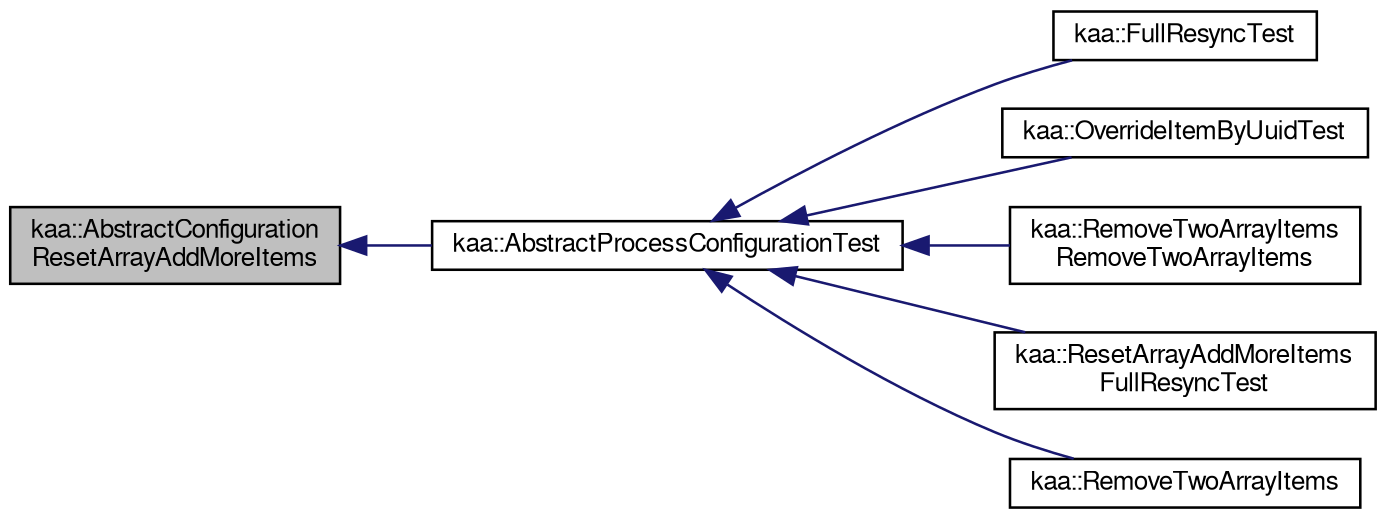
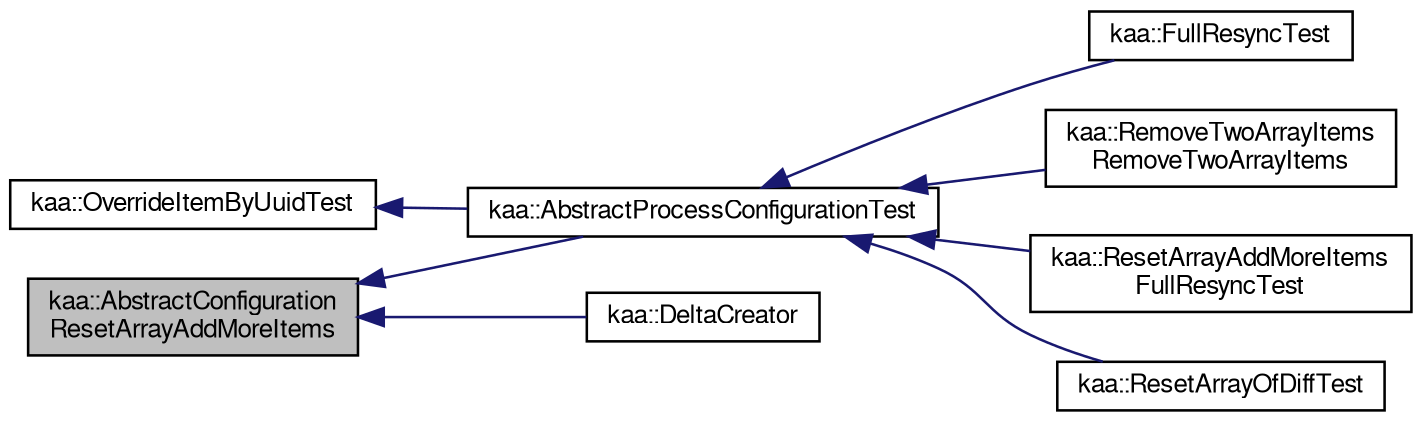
edge "kaa::OverrideItemByUuidTest" -> "kaa::AbstractProcessConfigurationTest": reversed
node "kaa::DeltaCreator": added
node "kaa::RemoveTwoArrayItems": label "kaa::RemoveTwoArrayItems" -> "kaa::ResetArrayOfDiffTest"
